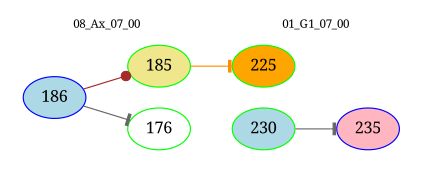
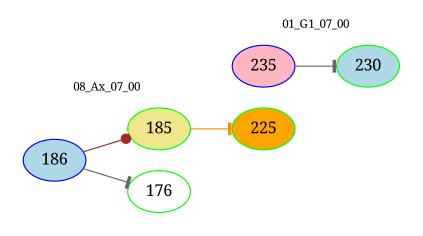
edge "230" -> "235": reversed
